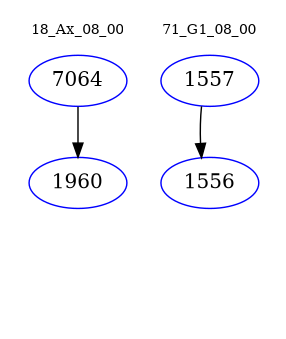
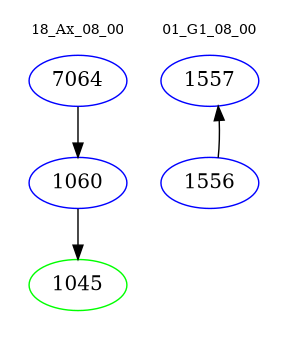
cluster "71_G1_08_00": label "71_G1_08_00" -> "01_G1_08_00"
edge "1557" -> "1556": reversed
node "1960": label "1960" -> "1060"
node "1045": added
